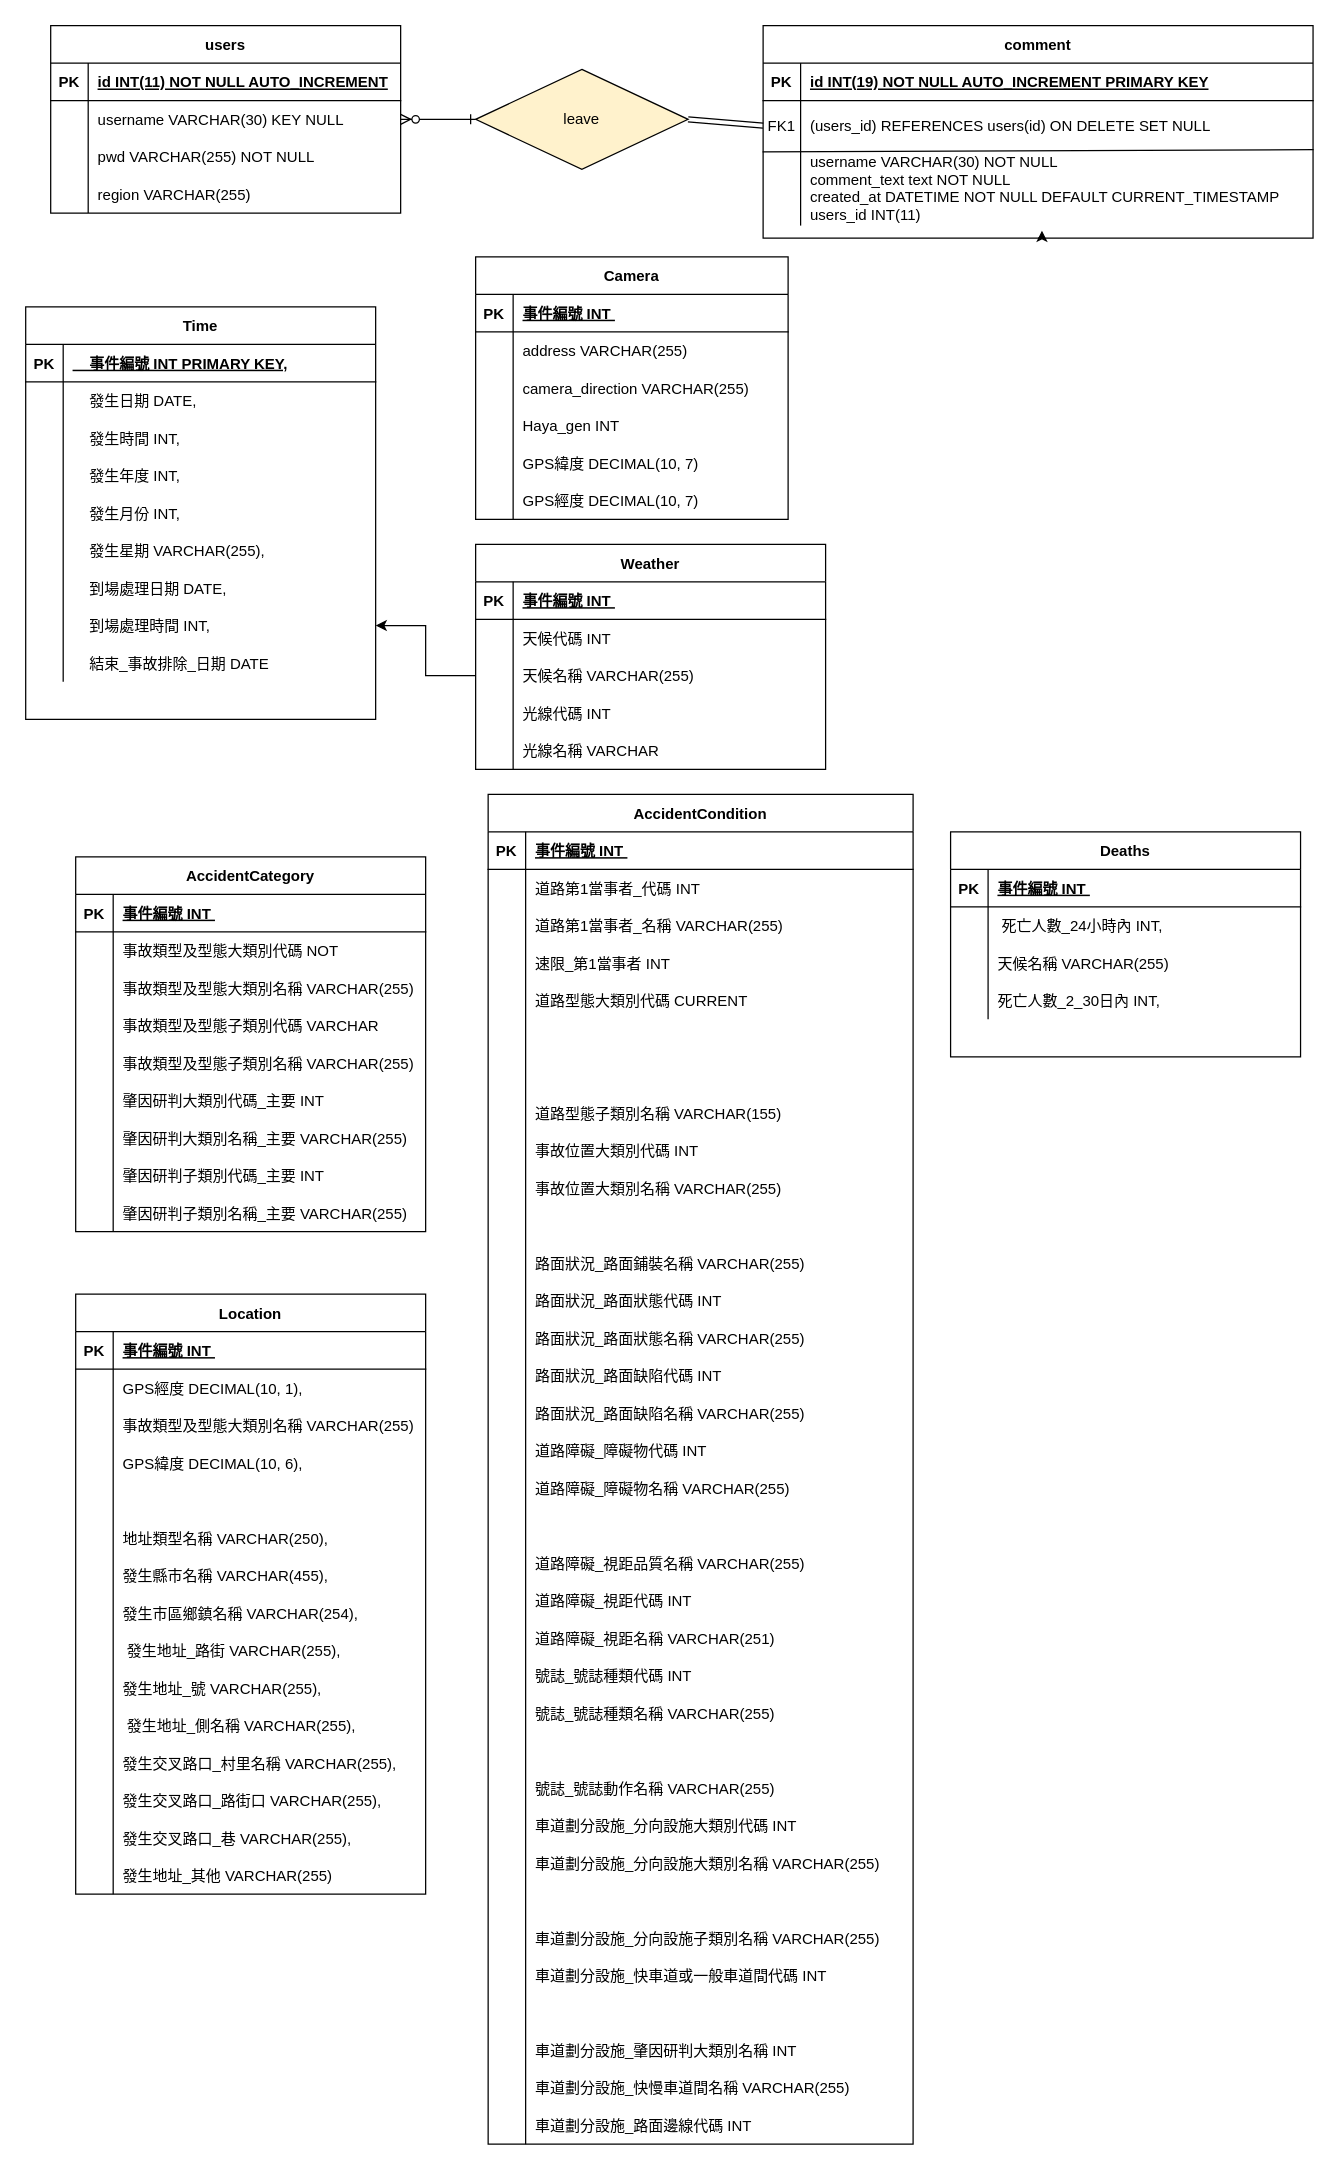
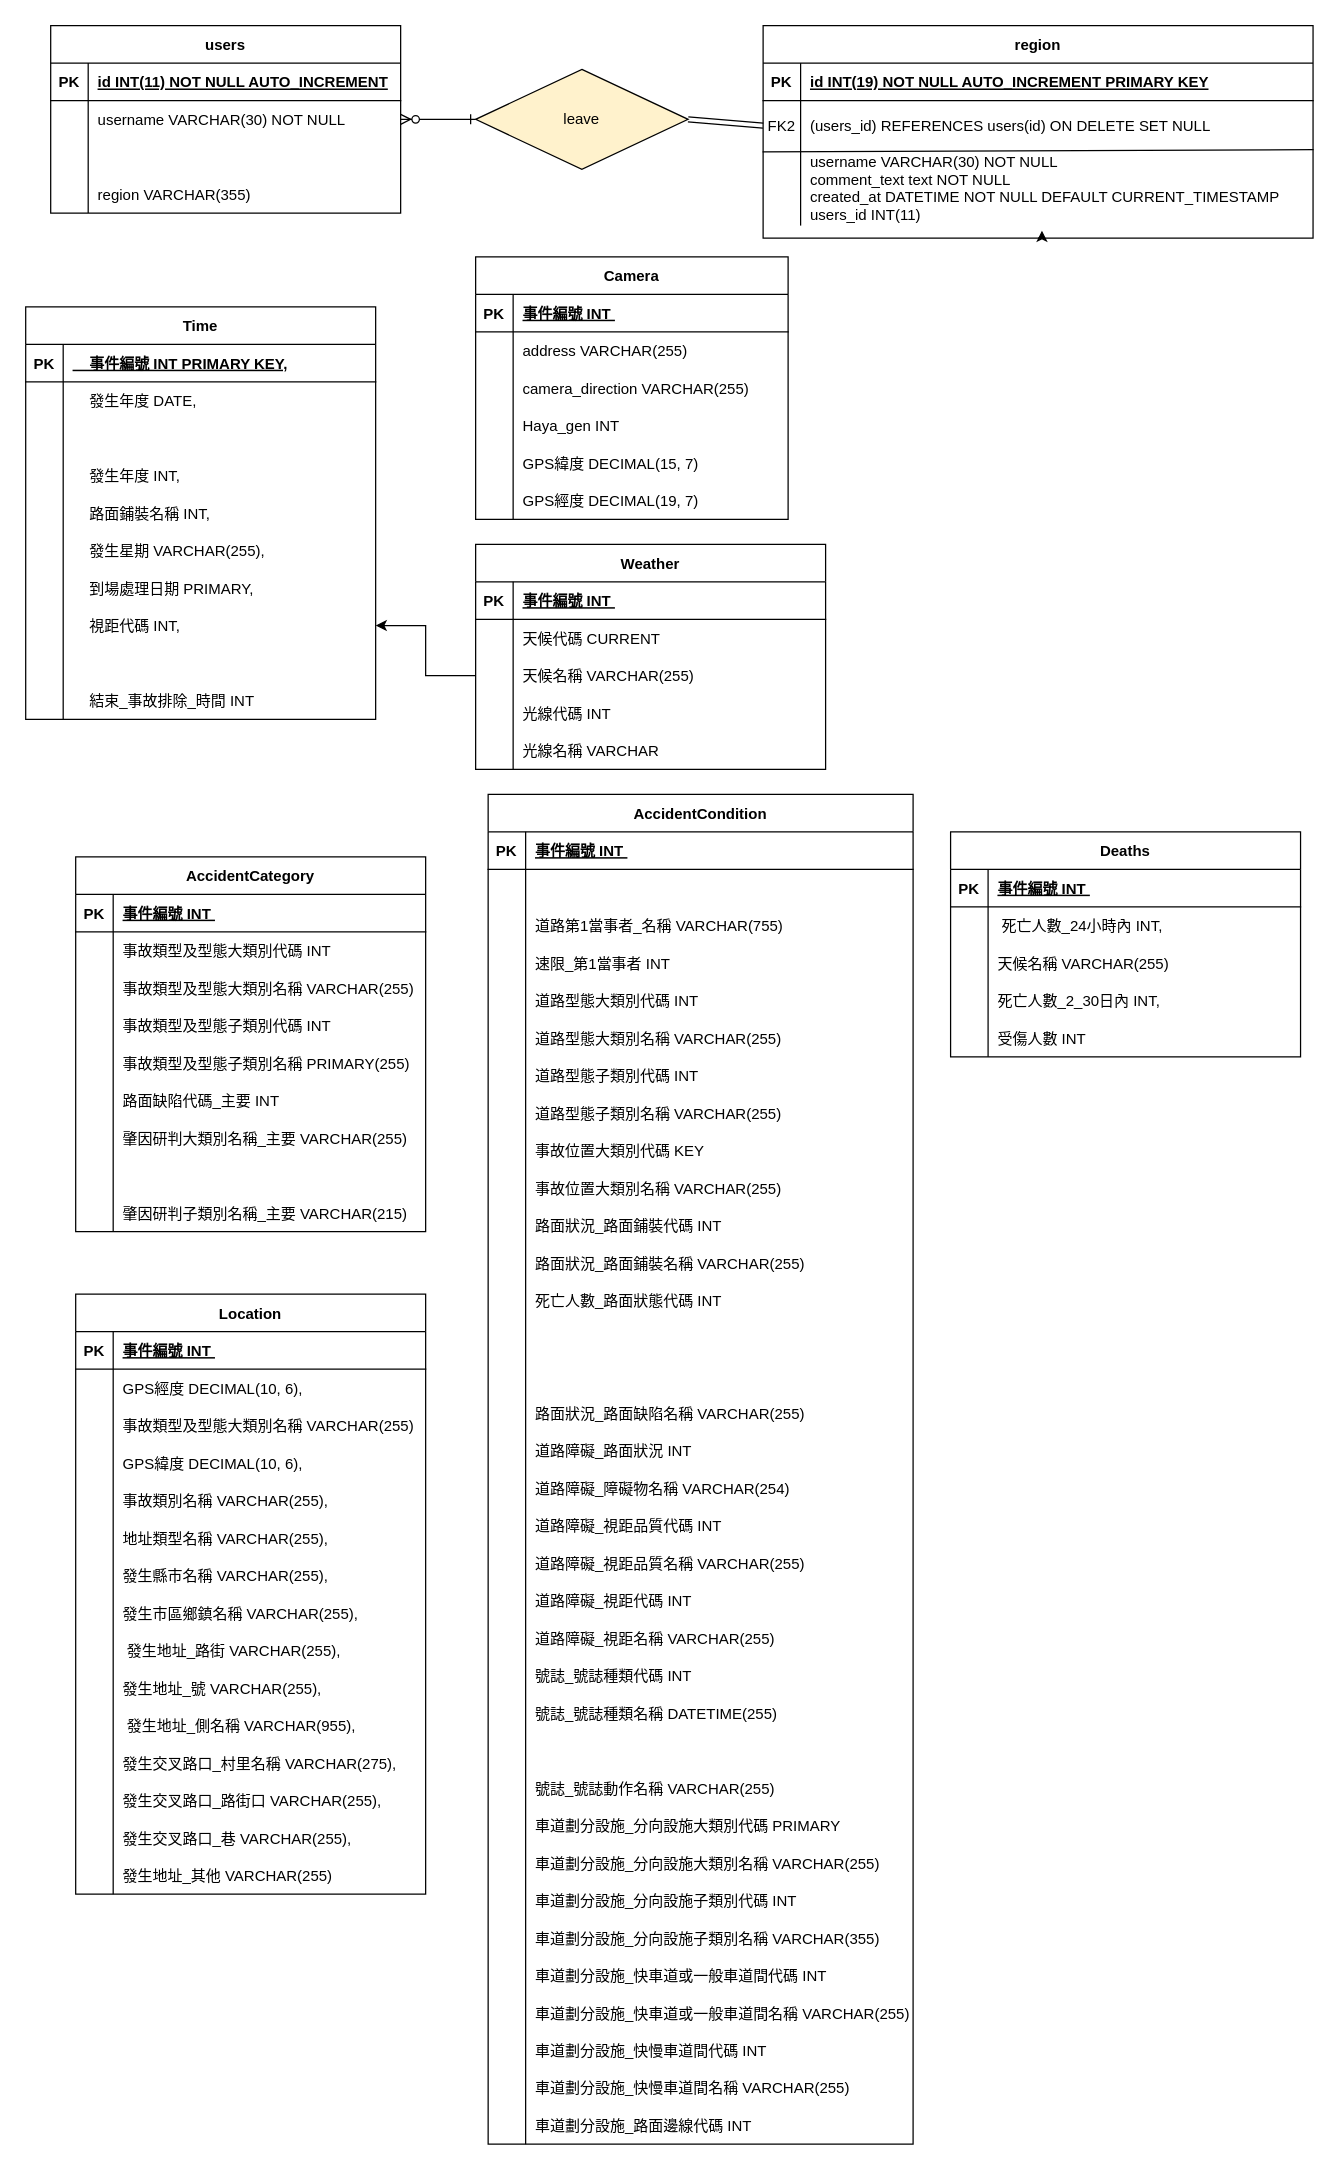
node "comment": label "comment" -> "region"
node "username VARCHAR(30) KEY NULL": label "username VARCHAR(30) KEY NULL" -> "username VARCHAR(30) NOT NULL"
node "FK1": label "FK1" -> "FK2"
node "pwd VARCHAR(255) NOT NULL": removed
node "region VARCHAR(255)": label "region VARCHAR(255)" -> "region VARCHAR(355)"
node "發生日期 DATE,": label "發生日期 DATE," -> "發生年度 DATE,"
node "發生時間 INT,": removed
node "GPS緯度 DECIMAL(10, 7)": label "GPS緯度 DECIMAL(10, 7)" -> "GPS緯度 DECIMAL(15, 7)"
node "GPS經度 DECIMAL(10, 7)": label "GPS經度 DECIMAL(10, 7)" -> "GPS經度 DECIMAL(19, 7)"
node "發生月份 INT,": label "發生月份 INT," -> "路面鋪裝名稱 INT,"
node "到場處理日期 DATE,": label "到場處理日期 DATE," -> "到場處理日期 PRIMARY,"
node "到場處理時間 INT,": label "到場處理時間 INT," -> "視距代碼 INT,"
node "天候代碼 INT": label "天候代碼 INT" -> "天候代碼 CURRENT"
node "結束_事故排除_日期 DATE": removed
node "結束_事故排除_時間 INT": added
node "道路第1當事者_代碼 INT": removed
node "道路第1當事者_名稱 VARCHAR(255)": label "道路第1當事者_名稱 VARCHAR(255)" -> "道路第1當事者_名稱 VARCHAR(755)"
node "事故類型及型態大類別代碼 NOT": label "事故類型及型態大類別代碼 NOT" -> "事故類型及型態大類別代碼 INT"
node "道路型態大類別代碼 CURRENT": label "道路型態大類別代碼 CURRENT" -> "道路型態大類別代碼 INT"
node "事故類型及型態子類別代碼 VARCHAR": label "事故類型及型態子類別代碼 VARCHAR" -> "事故類型及型態子類別代碼 INT"
node "道路型態大類別名稱 VARCHAR(255)": added
node "受傷人數 INT": added
node "事故類型及型態子類別名稱 VARCHAR(255)": label "事故類型及型態子類別名稱 VARCHAR(255)" -> "事故類型及型態子類別名稱 PRIMARY(255)"
node "道路型態子類別代碼 INT": added
node "肇因研判大類別代碼_主要 INT": label "肇因研判大類別代碼_主要 INT" -> "路面缺陷代碼_主要 INT"
node "道路型態子類別名稱 VARCHAR(155)": label "道路型態子類別名稱 VARCHAR(155)" -> "道路型態子類別名稱 VARCHAR(255)"
node "事故位置大類別代碼 INT": label "事故位置大類別代碼 INT" -> "事故位置大類別代碼 KEY"
node "肇因研判子類別代碼_主要 INT": removed
node "肇因研判子類別名稱_主要 VARCHAR(255)": label "肇因研判子類別名稱_主要 VARCHAR(255)" -> "肇因研判子類別名稱_主要 VARCHAR(215)"
node "路面狀況_路面鋪裝代碼 INT": added
node "路面狀況_路面狀態代碼 INT": label "路面狀況_路面狀態代碼 INT" -> "死亡人數_路面狀態代碼 INT"
node "路面狀況_路面狀態名稱 VARCHAR(255)": removed
node "路面狀況_路面缺陷代碼 INT": removed
node "GPS經度 DECIMAL(10, 1),": label "GPS經度 DECIMAL(10, 1)," -> "GPS經度 DECIMAL(10, 6),"
node "道路障礙_障礙物代碼 INT": label "道路障礙_障礙物代碼 INT" -> "道路障礙_路面狀況 INT"
node "道路障礙_障礙物名稱 VARCHAR(255)": label "道路障礙_障礙物名稱 VARCHAR(255)" -> "道路障礙_障礙物名稱 VARCHAR(254)"
node "事故類別名稱 VARCHAR(255),": added
node "道路障礙_視距品質代碼 INT": added
node "地址類型名稱 VARCHAR(250),": label "地址類型名稱 VARCHAR(250)," -> "地址類型名稱 VARCHAR(255),"
node "發生縣市名稱 VARCHAR(455),": label "發生縣市名稱 VARCHAR(455)," -> "發生縣市名稱 VARCHAR(255),"
node "發生市區鄉鎮名稱 VARCHAR(254),": label "發生市區鄉鎮名稱 VARCHAR(254)," -> "發生市區鄉鎮名稱 VARCHAR(255),"
node "道路障礙_視距名稱 VARCHAR(251)": label "道路障礙_視距名稱 VARCHAR(251)" -> "道路障礙_視距名稱 VARCHAR(255)"
node "號誌_號誌種類名稱 VARCHAR(255)": label "號誌_號誌種類名稱 VARCHAR(255)" -> "號誌_號誌種類名稱 DATETIME(255)"
node "發生地址_側名稱 VARCHAR(255),": label "發生地址_側名稱 VARCHAR(255)," -> "發生地址_側名稱 VARCHAR(955),"
node "發生交叉路口_村里名稱 VARCHAR(255),": label "發生交叉路口_村里名稱 VARCHAR(255)," -> "發生交叉路口_村里名稱 VARCHAR(275),"
node "車道劃分設施_分向設施大類別代碼 INT": label "車道劃分設施_分向設施大類別代碼 INT" -> "車道劃分設施_分向設施大類別代碼 PRIMARY"
node "車道劃分設施_分向設施子類別代碼 INT": added
node "車道劃分設施_分向設施子類別名稱 VARCHAR(255)": label "車道劃分設施_分向設施子類別名稱 VARCHAR(255)" -> "車道劃分設施_分向設施子類別名稱 VARCHAR(355)"
node "車道劃分設施_快車道或一般車道間名稱 VARCHAR(255)": added
node "車道劃分設施_肇因研判大類別名稱 INT": label "車道劃分設施_肇因研判大類別名稱 INT" -> "車道劃分設施_快慢車道間代碼 INT"
